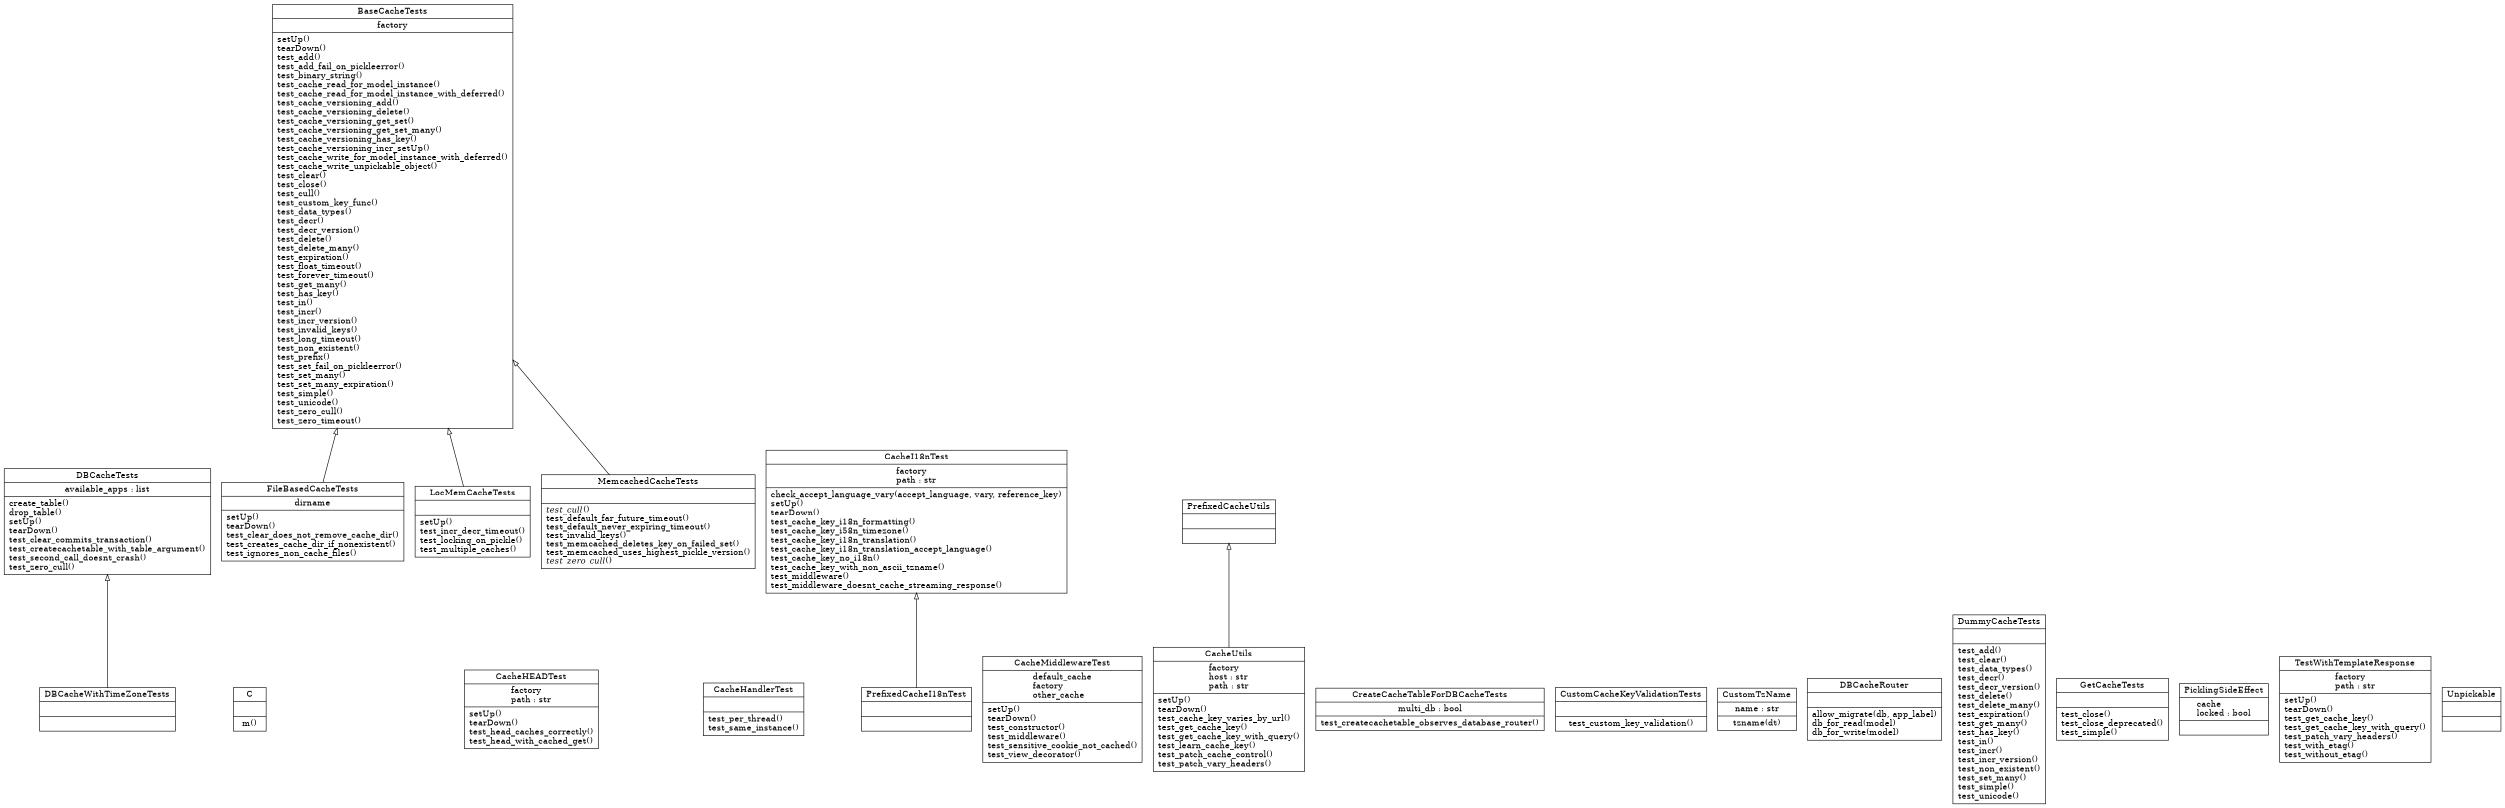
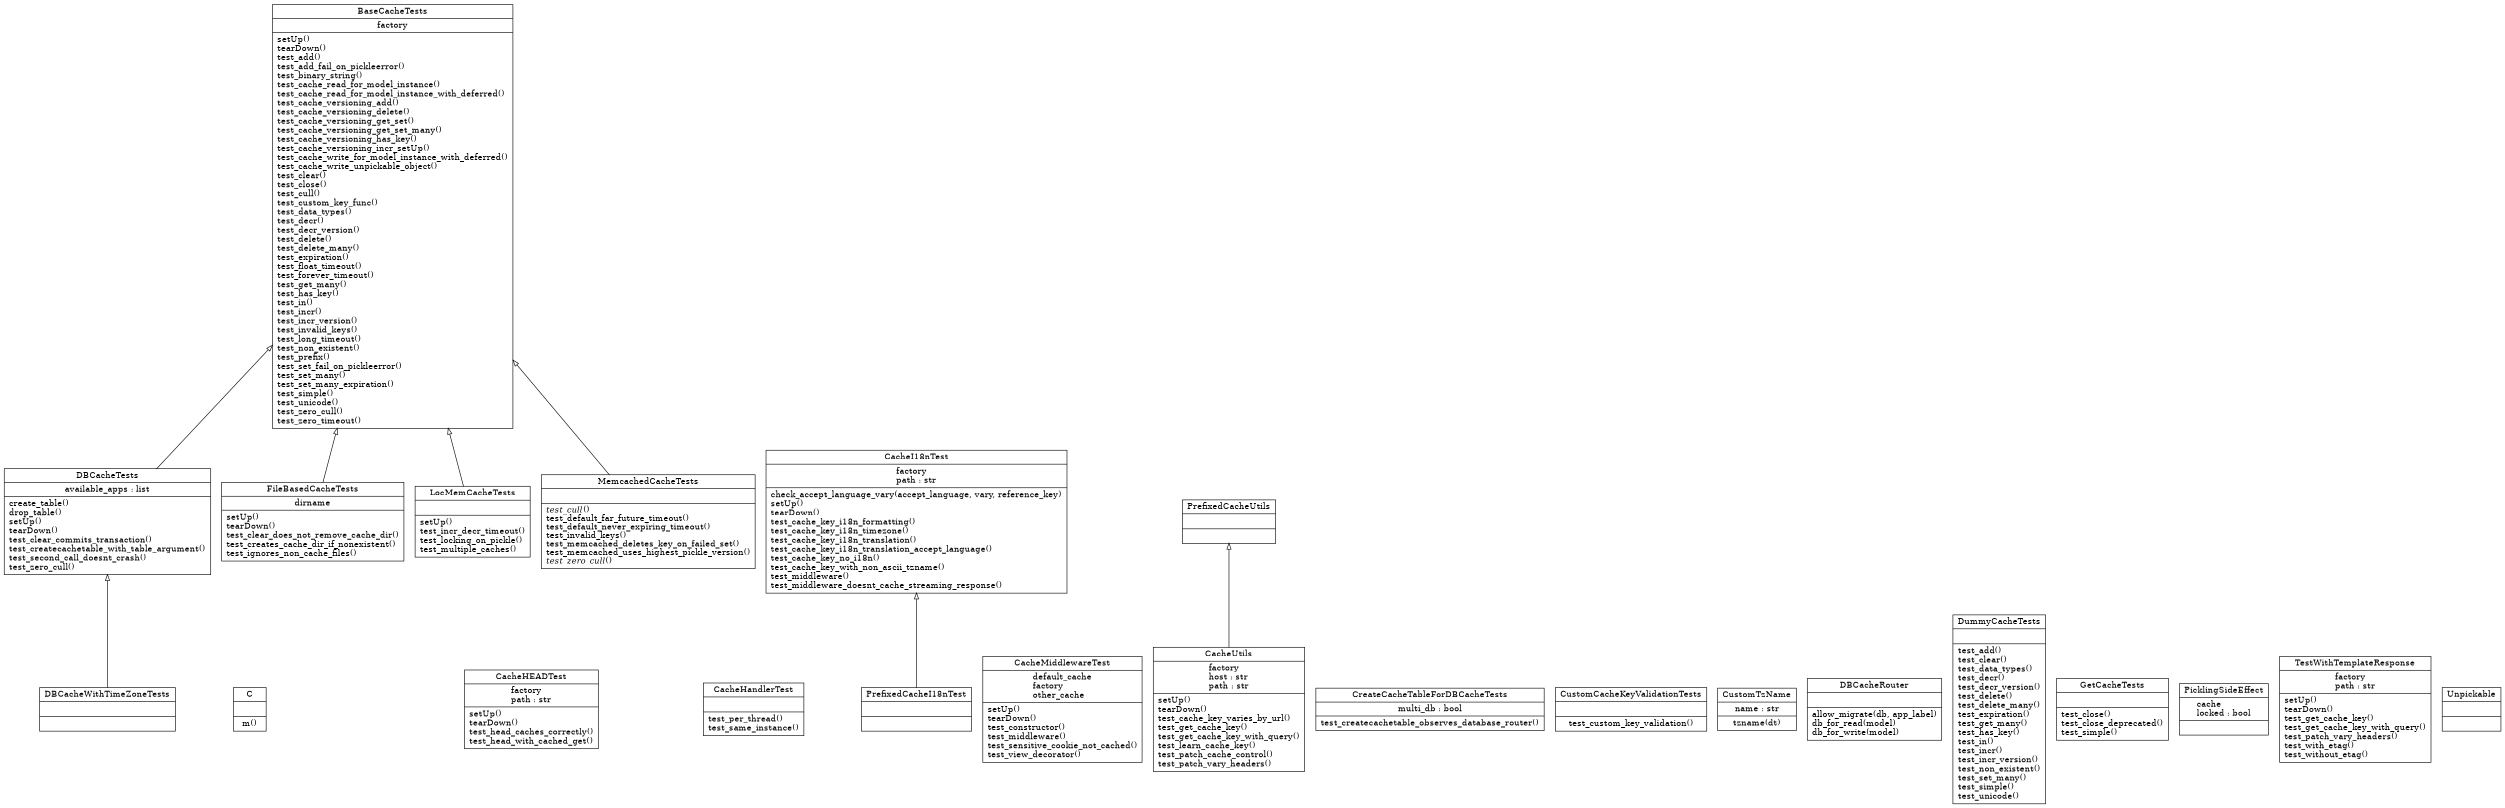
edge "DBCacheTests" -> "BaseCacheTests": added
node "CacheI18nTest": text "test_cache_key_i58n_timezone()" -> "test_cache_key_i18n_timezone()"
